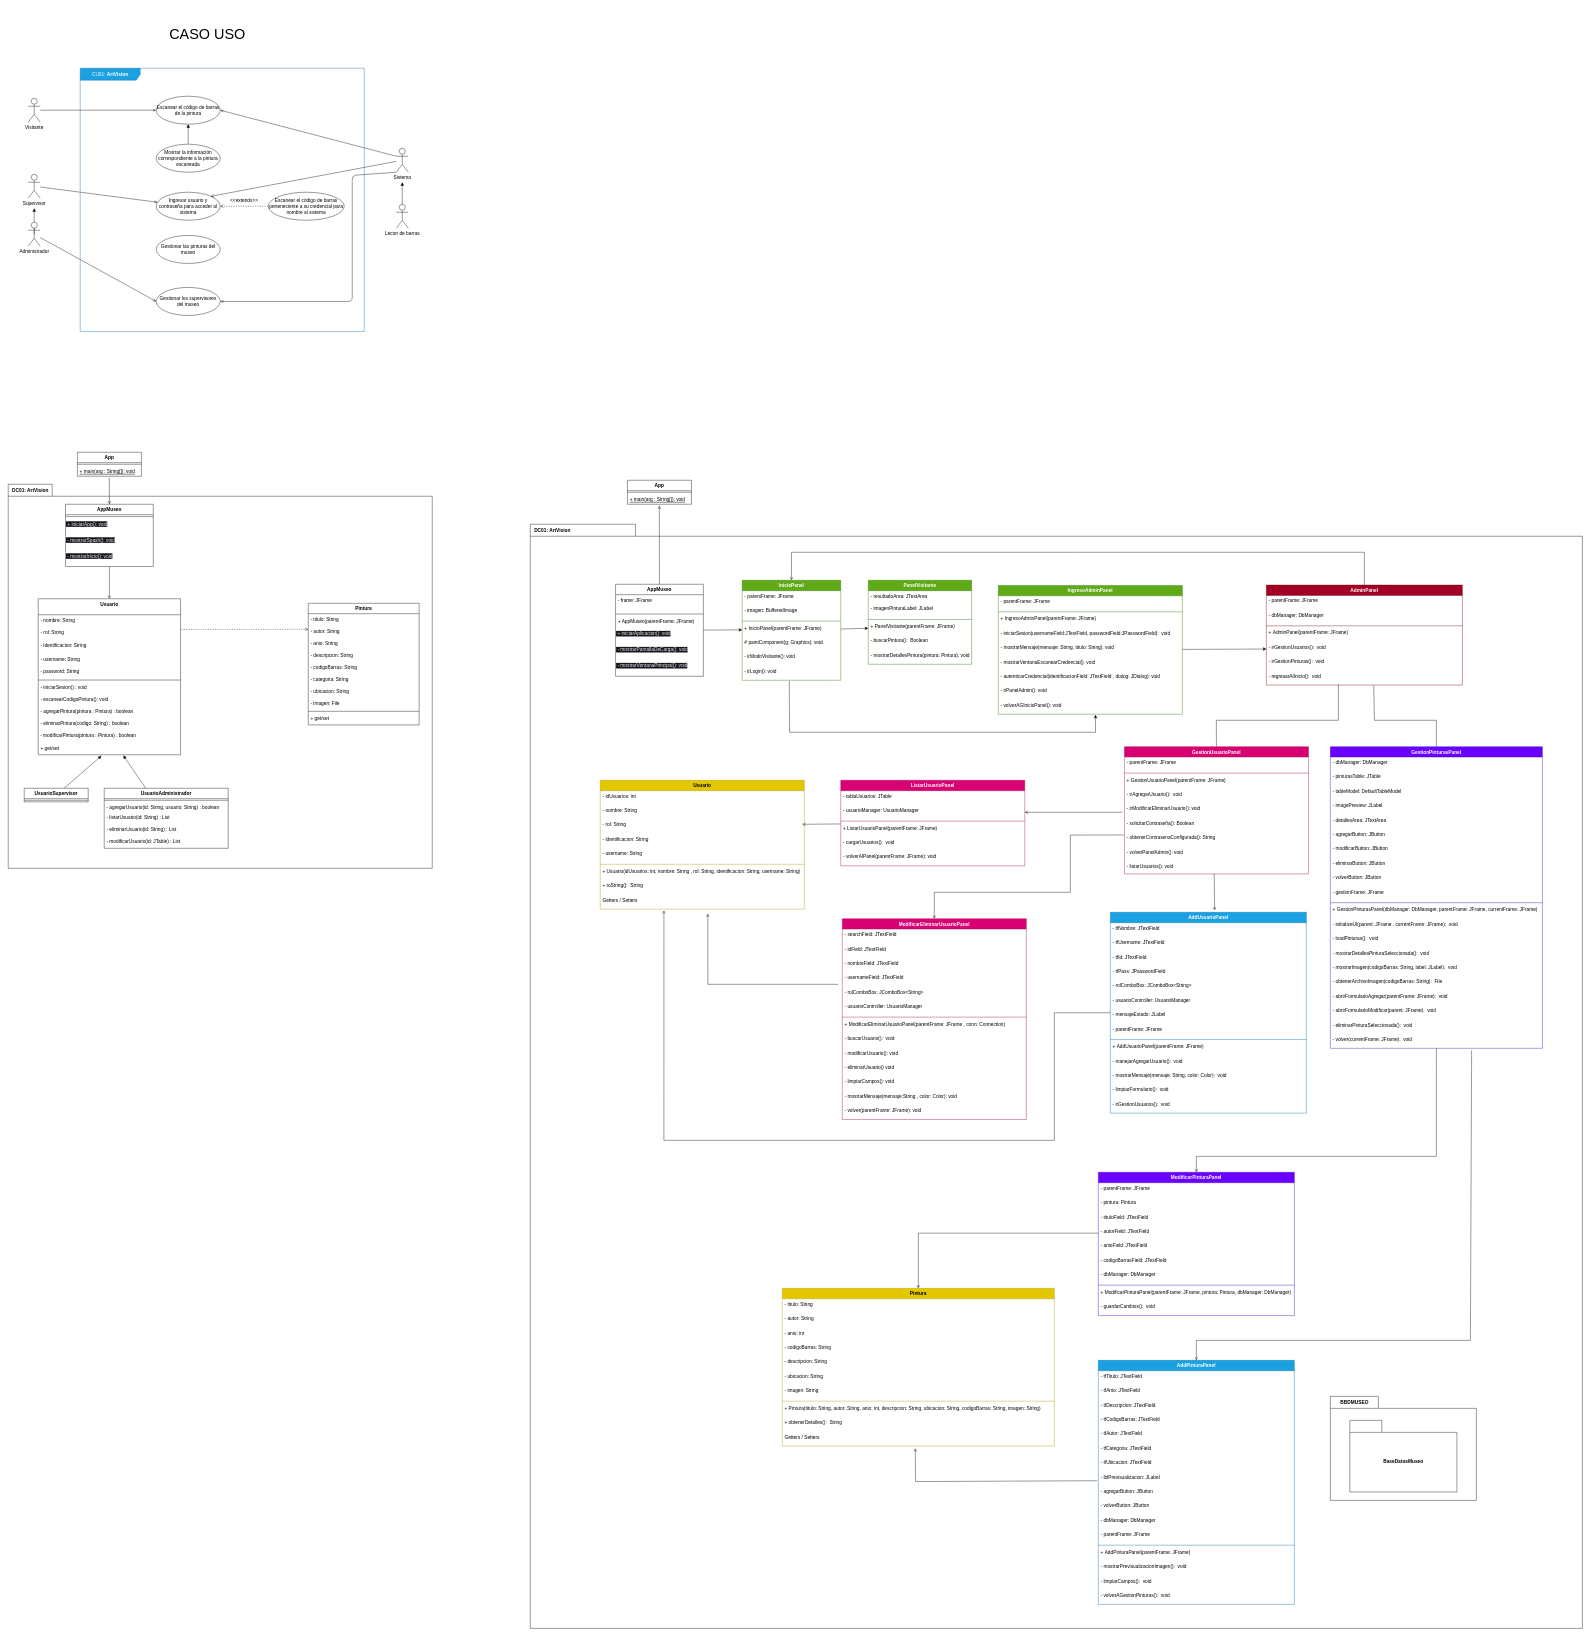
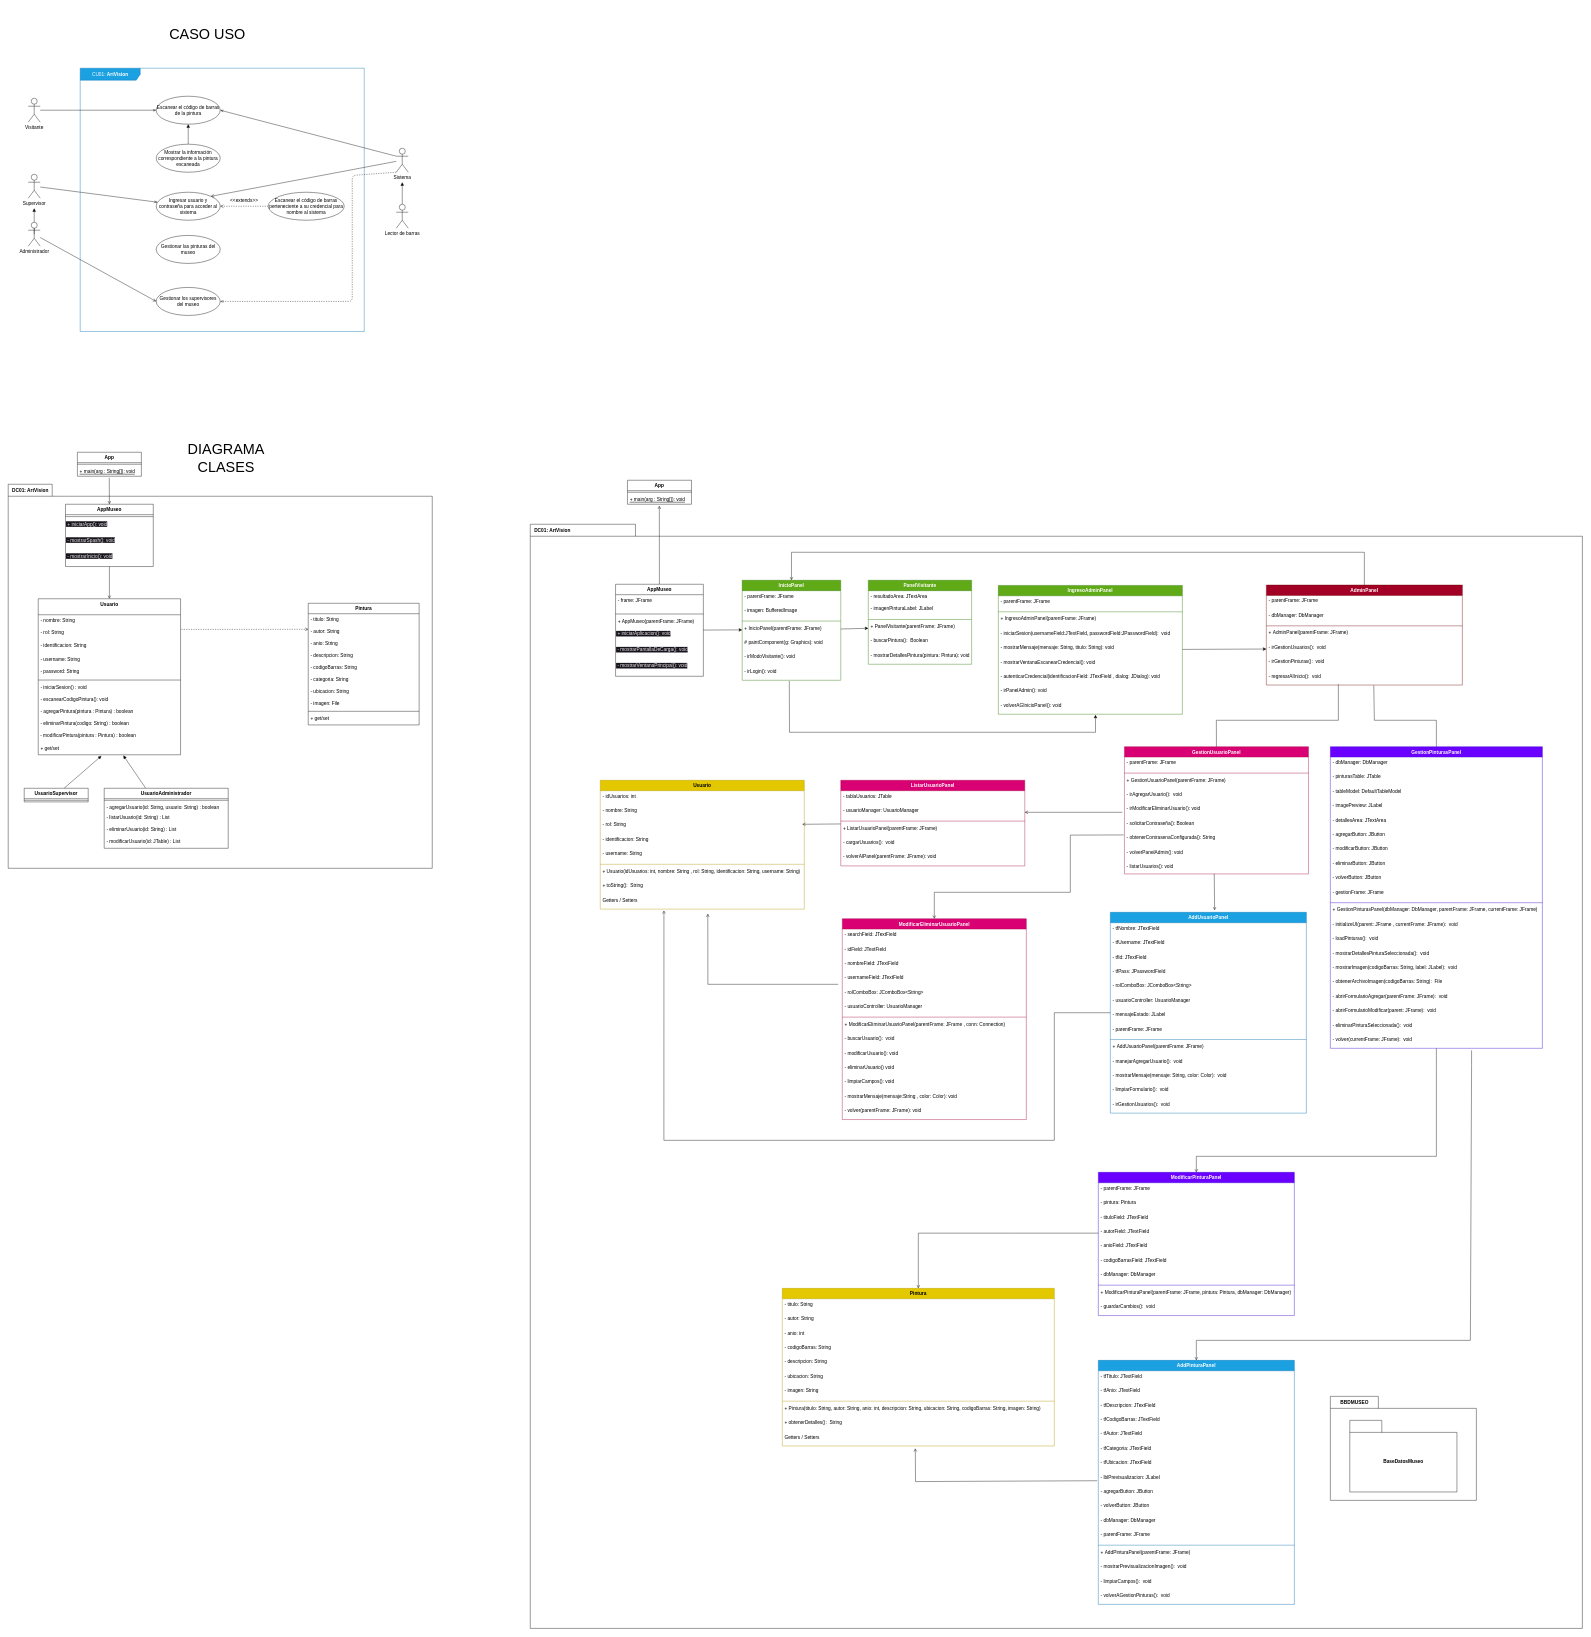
edge "Sistema" -> "Gestionar los supervisores del museo": style solid -> dashed
node "DIAGRAMA CLASES": added
